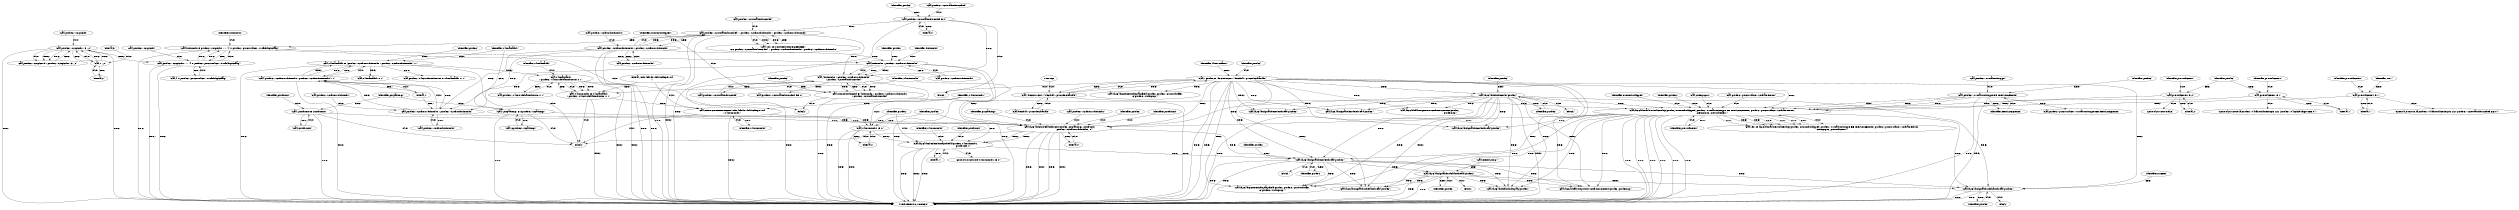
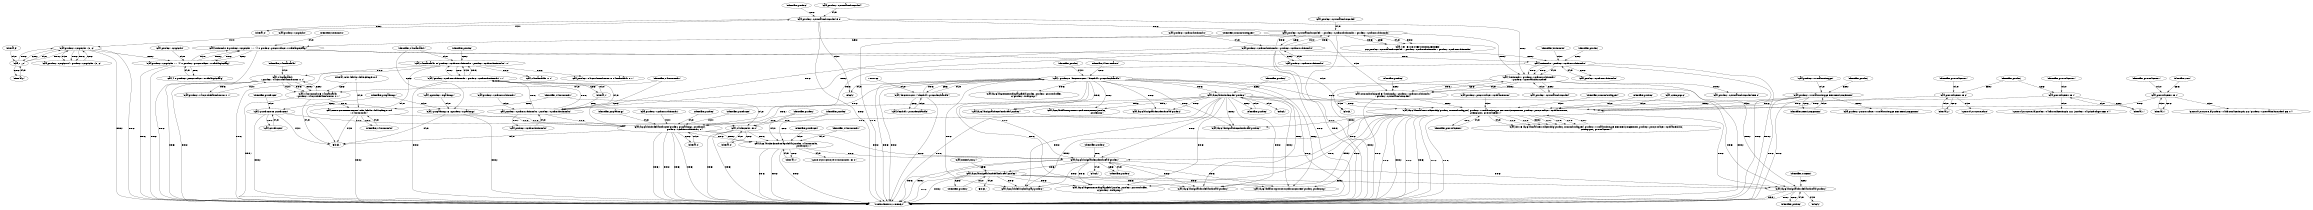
edge "(Call,u4_max_addr - ps_dec->u4_cur_deblk_mb_num + 1)" -> "(Call,ps_dec->u4_cur_deblk_mb_num + 1)": label "CFG: " -> "DDG: "
edge "(Call,*ps_pad_mgr = &ps_dec->s_pad_mgr)" -> "(Call,&ps_dec->s_pad_mgr)": removed, label "CFG:"
node "(Call,u4_num_mbs != 0)": label "(Call,u4_num_mbs != 0)" -> "(Call,u4_dec_mbs != 0)"
